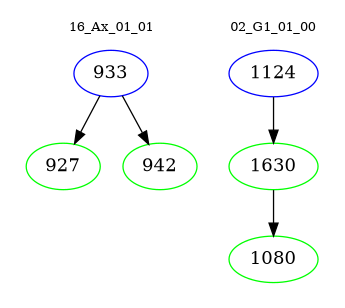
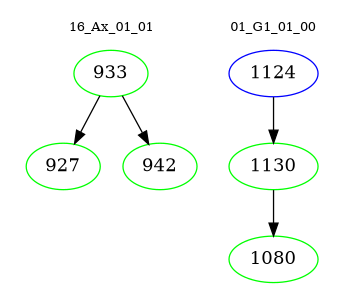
cluster "02_G1_01_00": label "02_G1_01_00" -> "01_G1_01_00"
node "933": color blue -> green
node "1630": label "1630" -> "1130"
